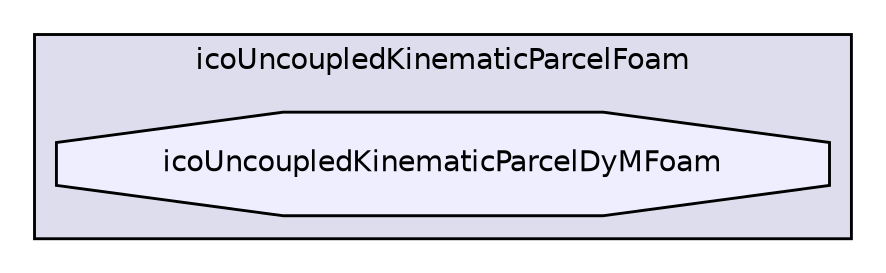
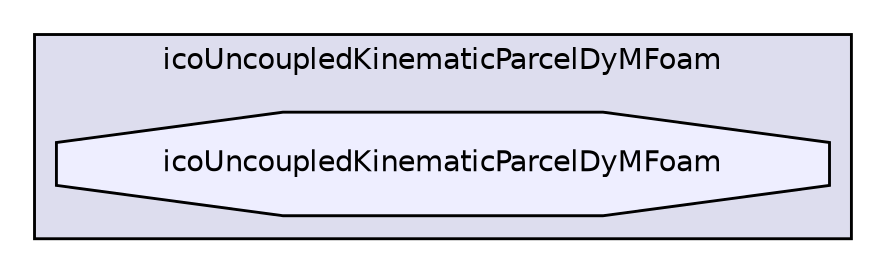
cluster "icoUncoupledKinematicParcelFoam": label "icoUncoupledKinematicParcelFoam" -> "icoUncoupledKinematicParcelDyMFoam"
